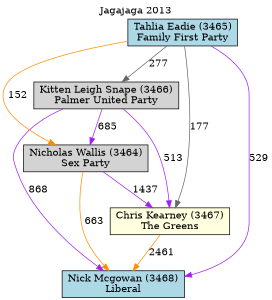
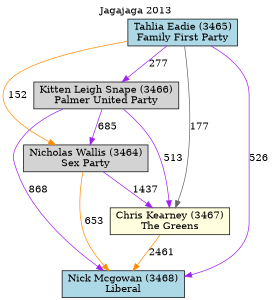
edge "Tahlia Eadie (3465) Family First Party" -> "Kitten Leigh Snape (3466) Palmer United Party": color gray40 -> purple
edge "Tahlia Eadie (3465) Family First Party" -> "Nick Mcgowan (3468) Liberal": label "529" -> "526"
edge "Nicholas Wallis (3464) Sex Party" -> "Nick Mcgowan (3468) Liberal": label "663" -> "653"
